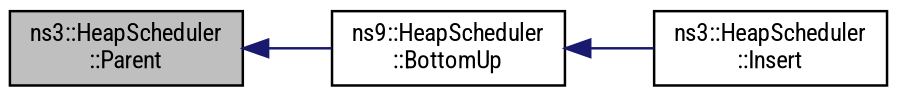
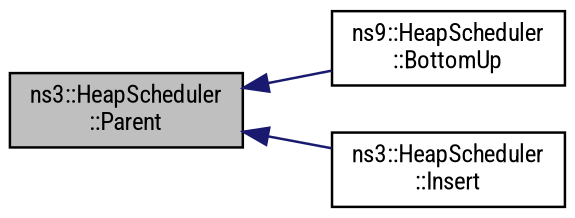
edge "ns3::HeapScheduler ::Insert" -> "ns9::HeapScheduler ::BottomUp": now "ns3::HeapScheduler ::Insert" -> "ns3::HeapScheduler ::Parent"
